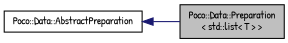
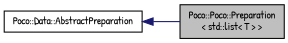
node "Poco::Data::Preparation < std::list< T > >": label "Poco::Data::Preparation < std::list< T > >" -> "Poco::Poco::Preparation < std::list< T > >"
